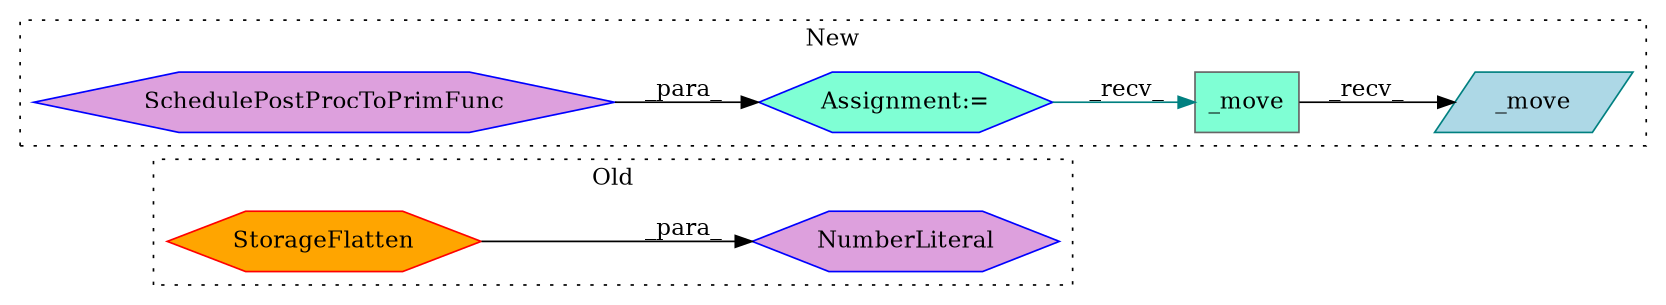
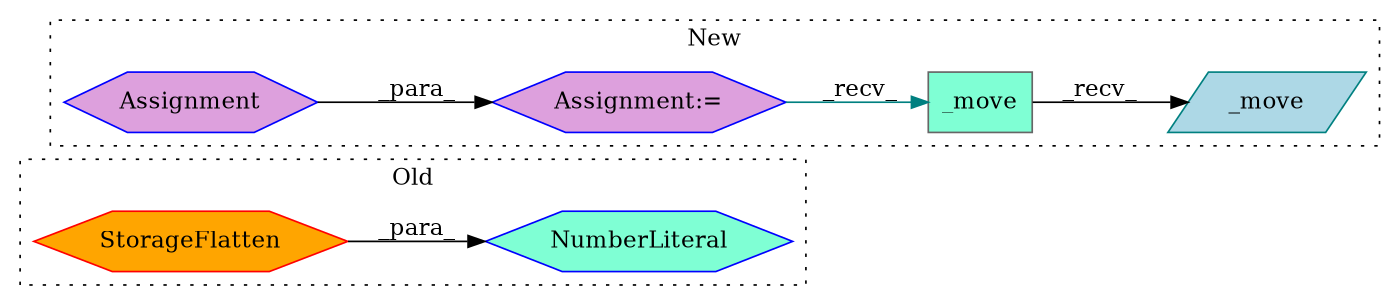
node "SchedulePostProcToPrimFunc": label "SchedulePostProcToPrimFunc" -> "Assignment"
node "Assignment:=": fillcolor aquamarine -> plum
node "NumberLiteral": fillcolor plum -> aquamarine
